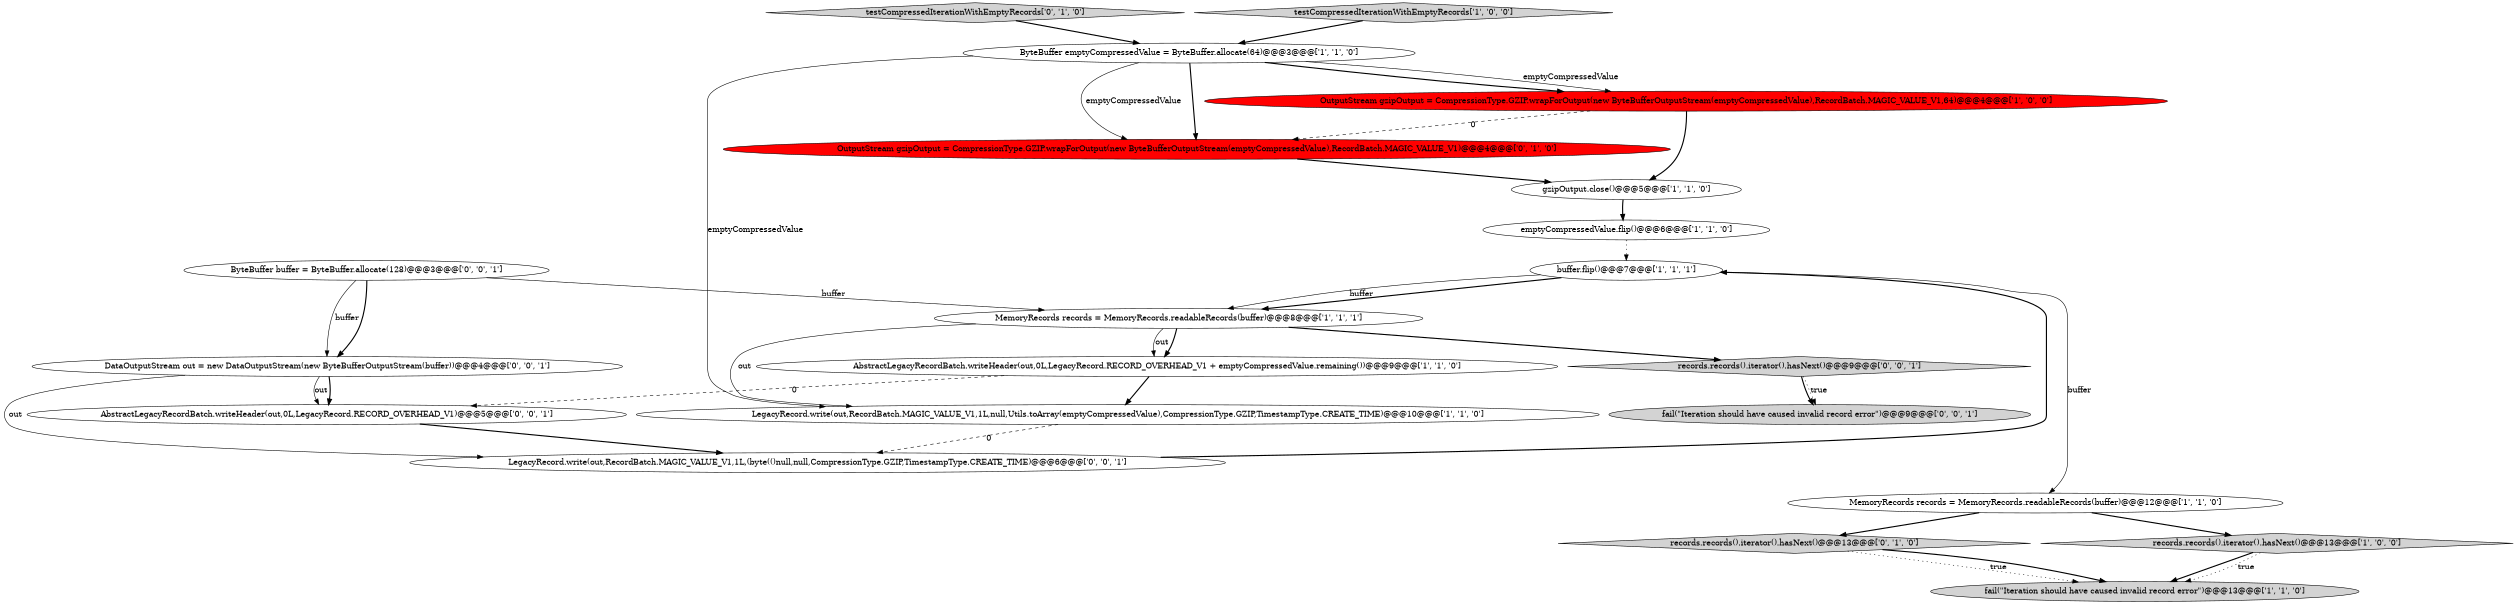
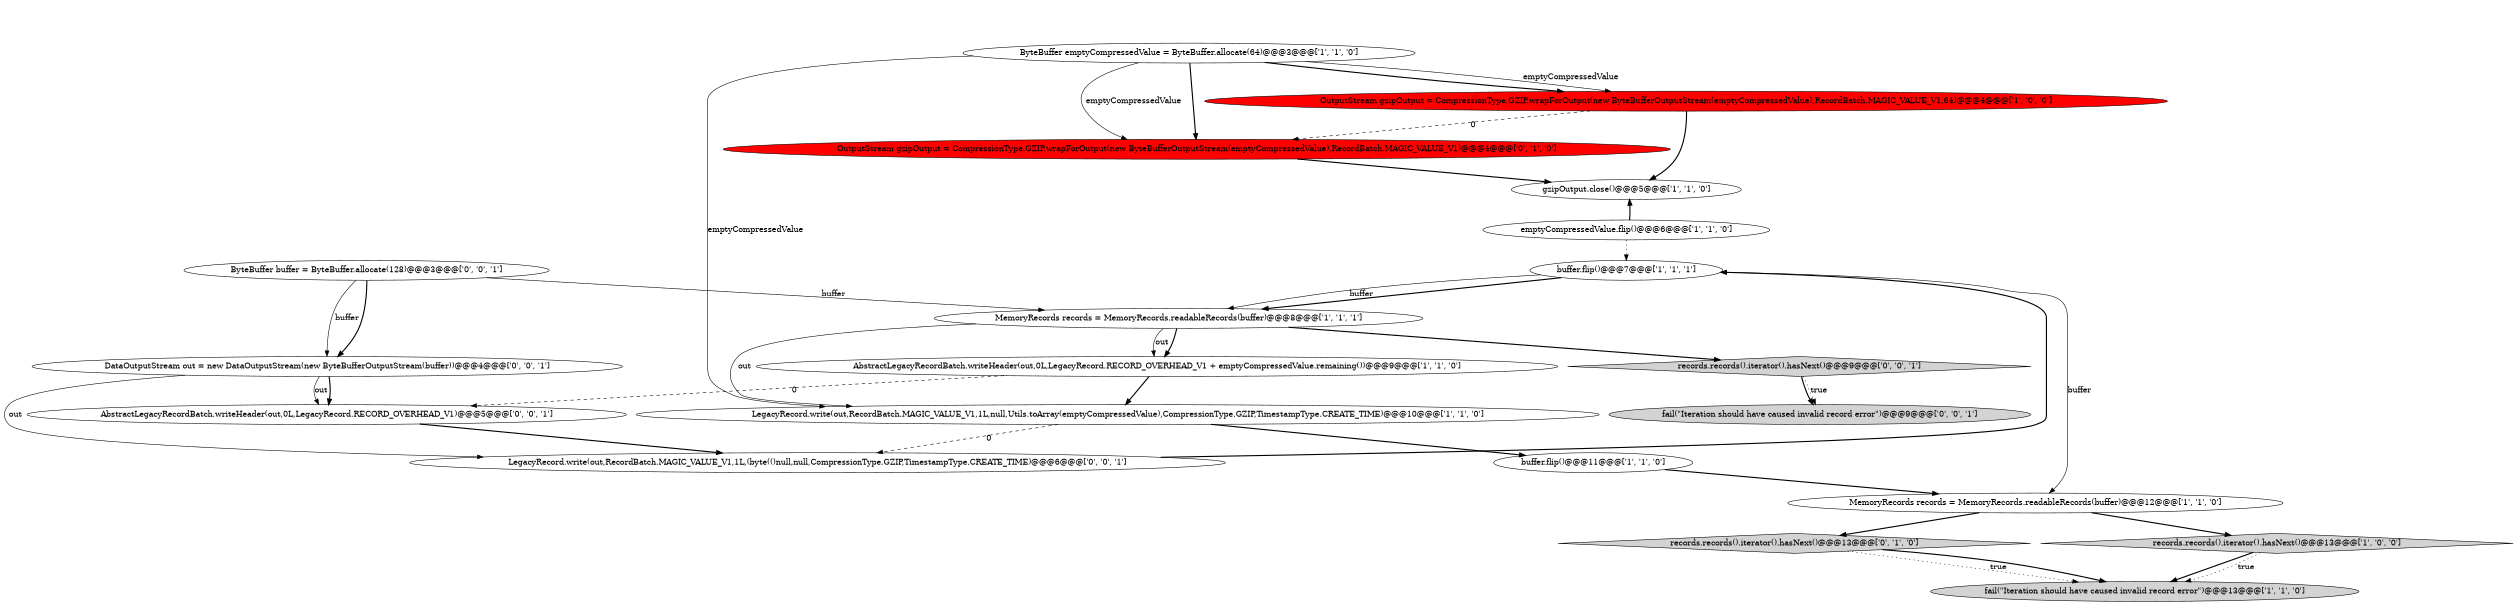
node "testCompressedIterationWithEmptyRecords['0', '1', '0']": removed
node "testCompressedIterationWithEmptyRecords['1', '0', '0']": removed
edge "gzipOutput.close()@@@5@@@['1', '1', '0']" -> "emptyCompressedValue.flip()@@@6@@@['1', '1', '0']": reversed
node "buffer.flip()@@@11@@@['1', '1', '0']": added
